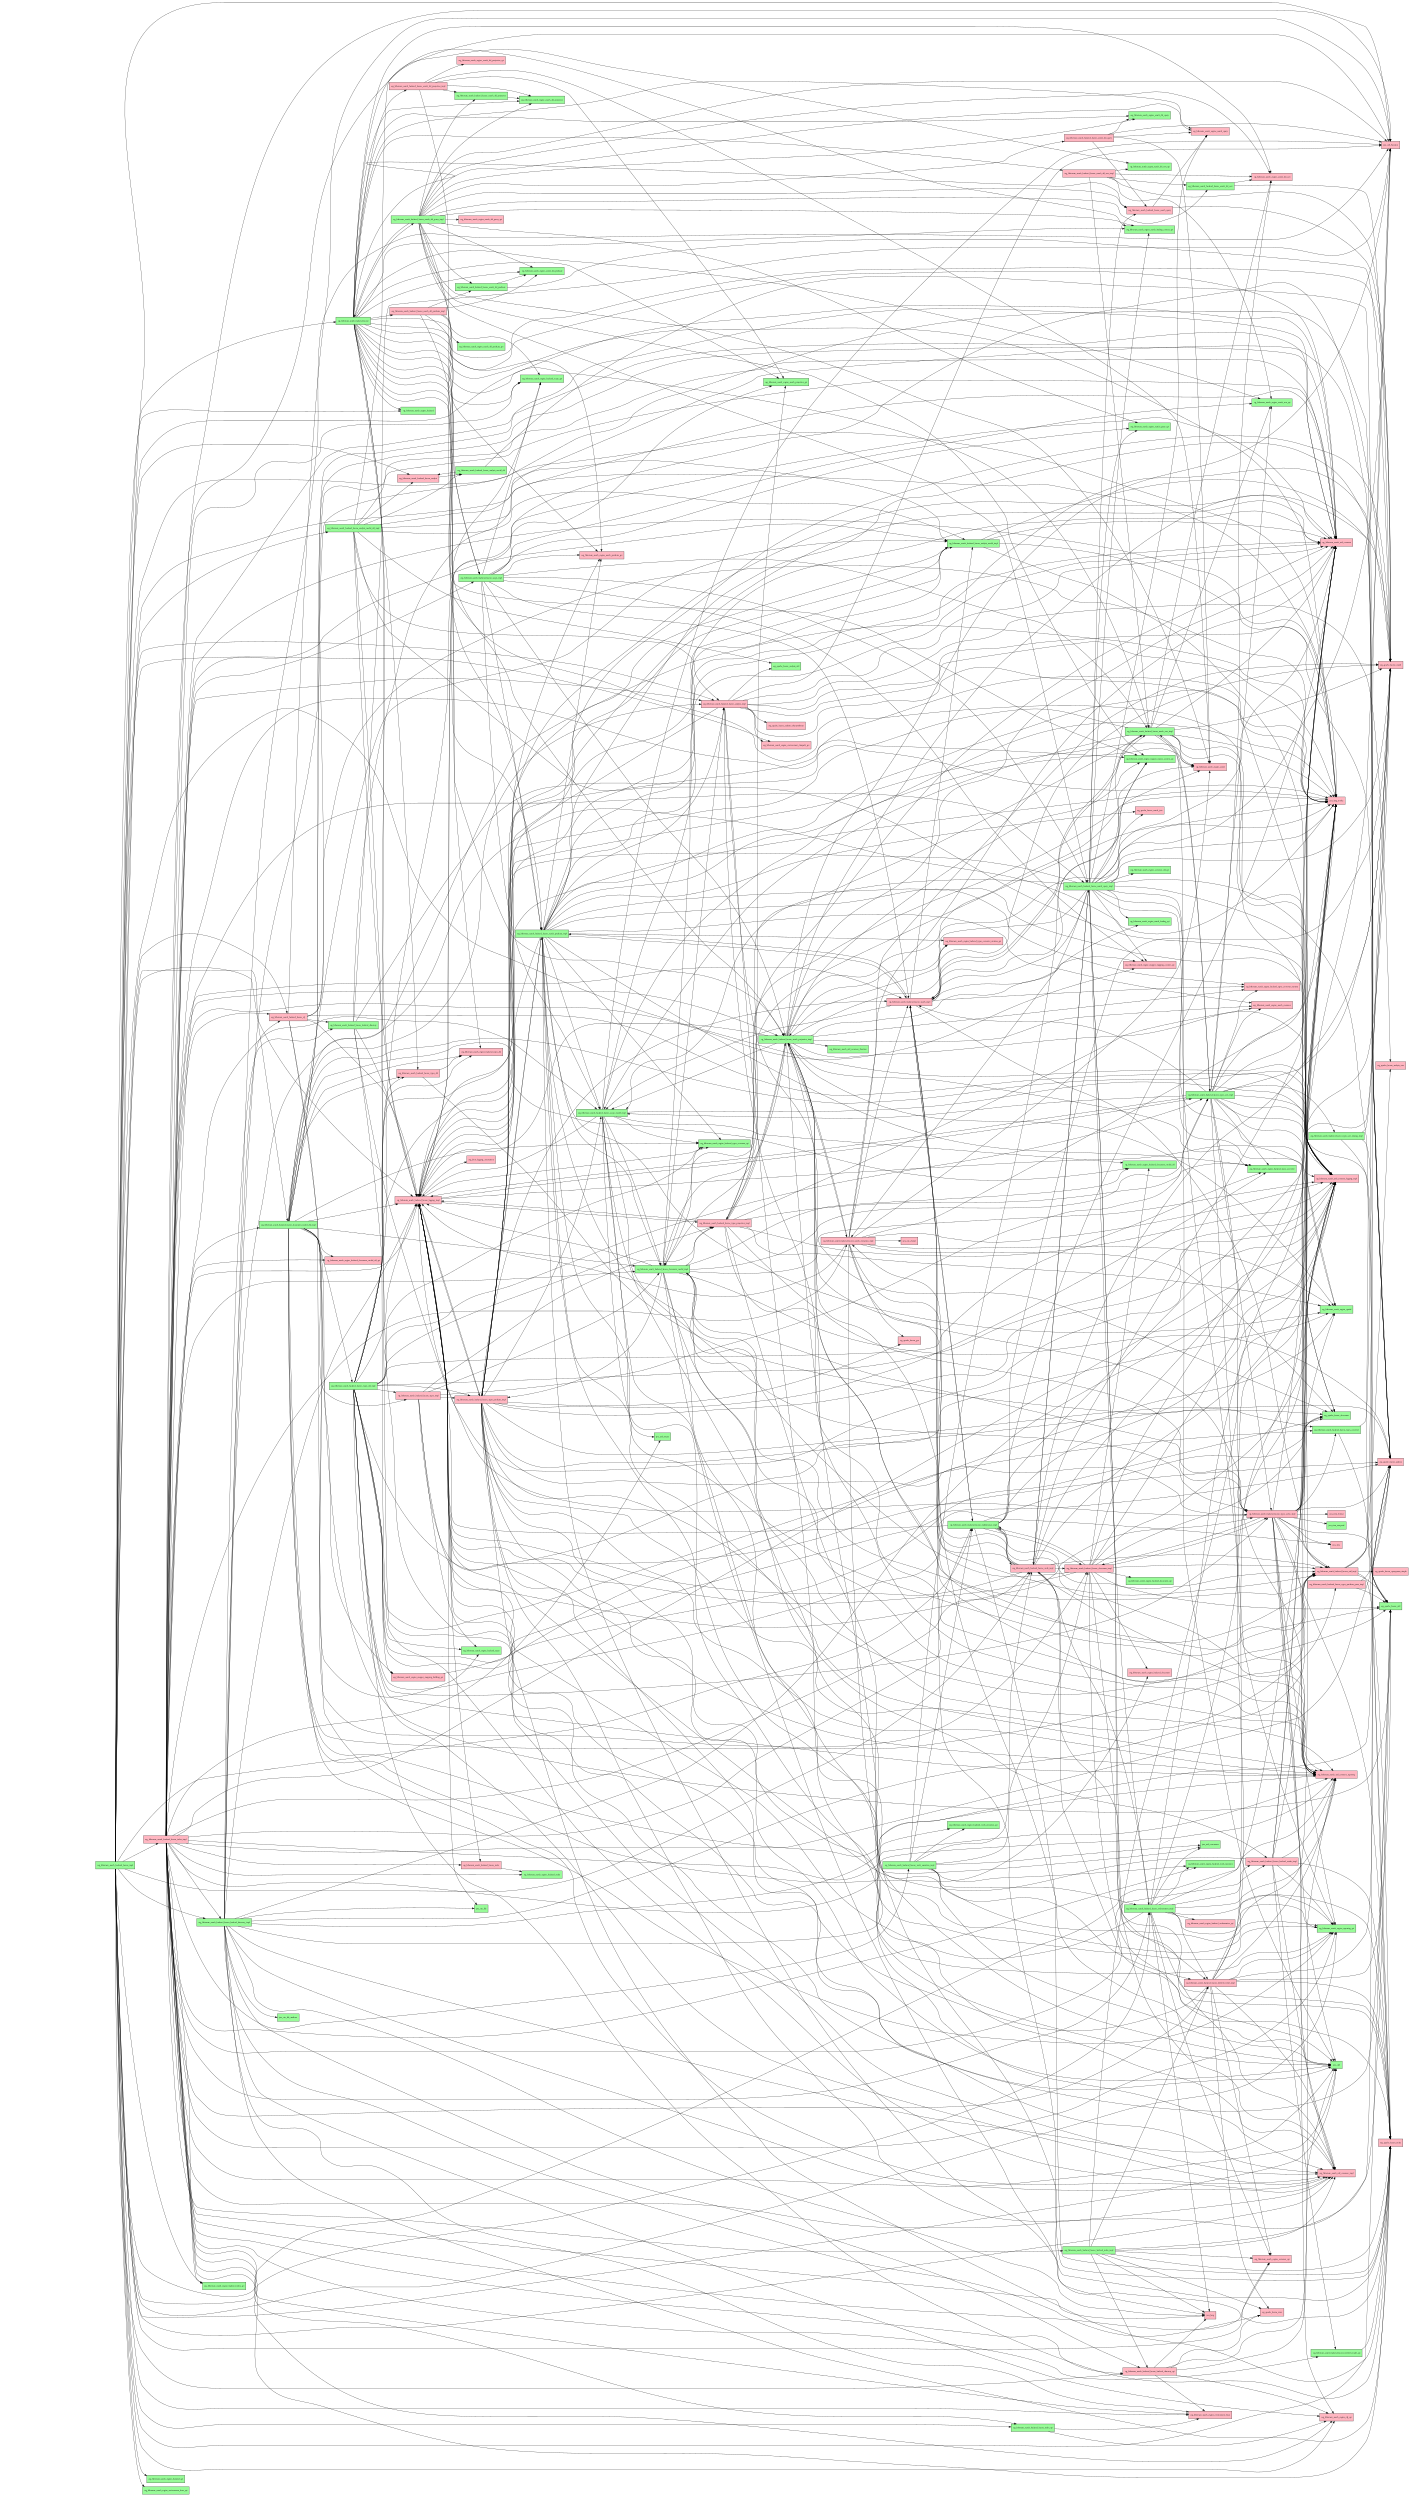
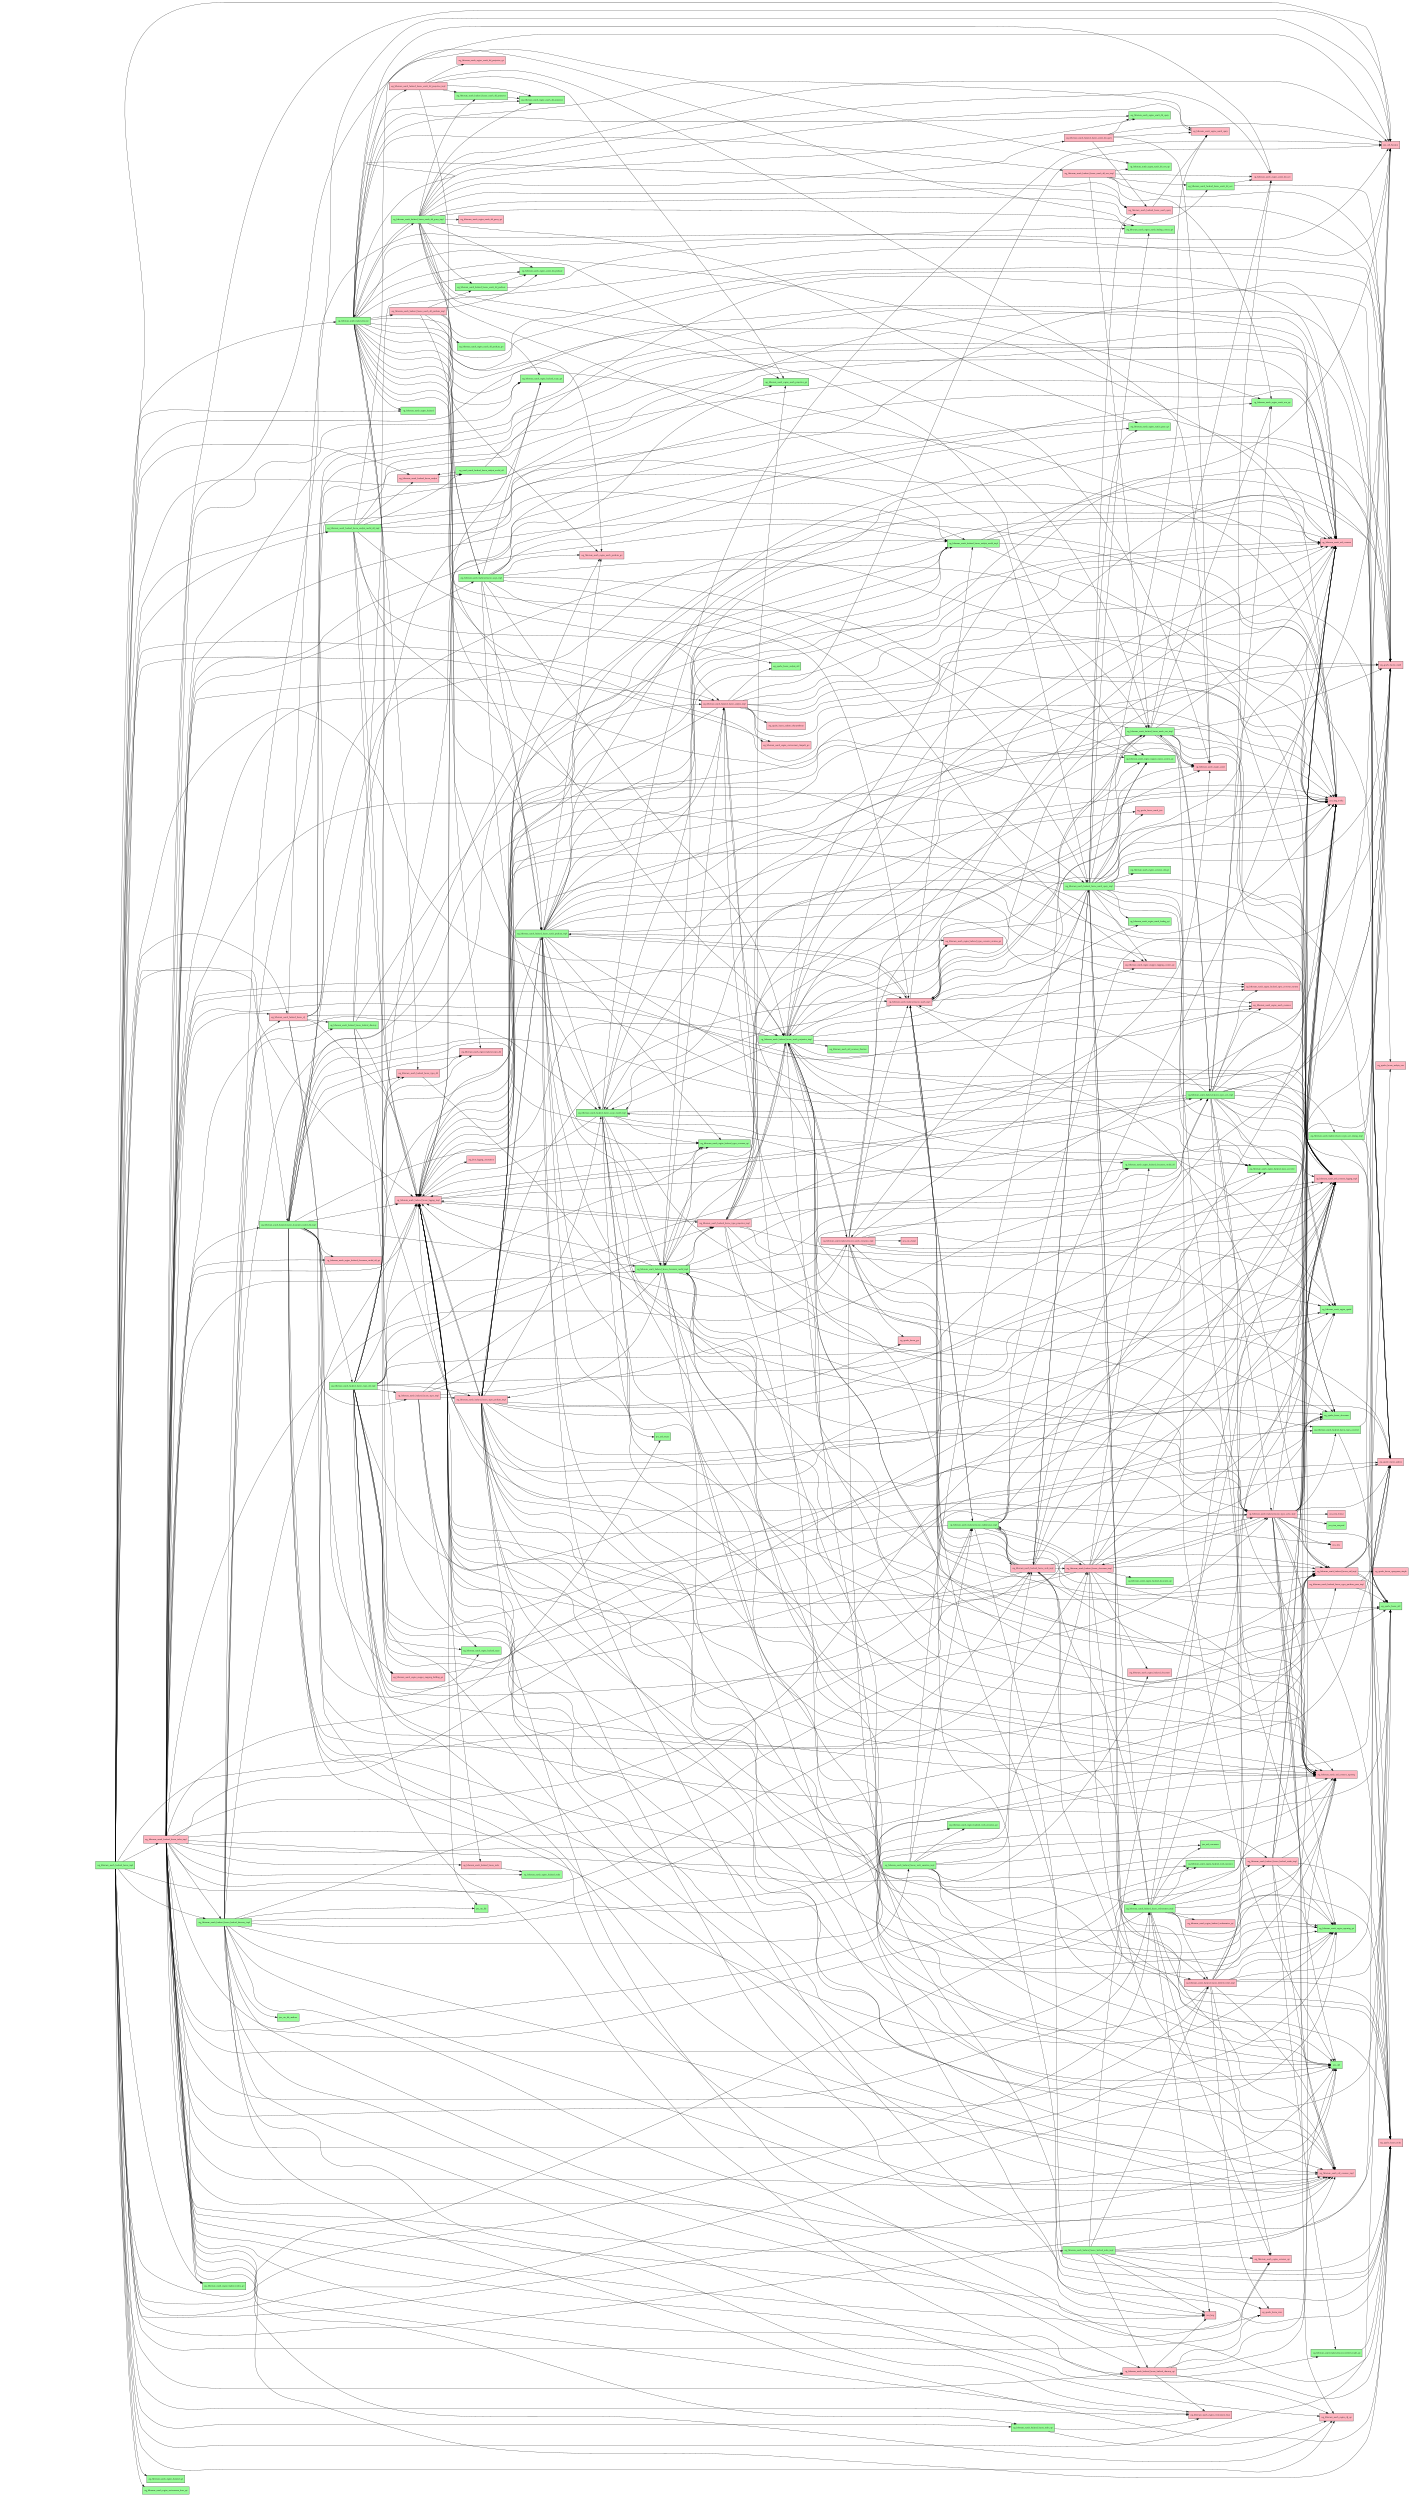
node "org_hibernate_search_backend_lucene_analysis_model_dsl": label "org_hibernate_search_backend_lucene_analysis_model_dsl" -> "org_search_search_backend_lucene_analysis_model_dsl"
edge "org_hibernate_search_backend_lucene_search_predicate_impl" -> "java_util_concurrent": now "org_hibernate_search_backend_lucene_search_predicate_impl" -> "org_hibernate_search_engine_reporting_spi"
